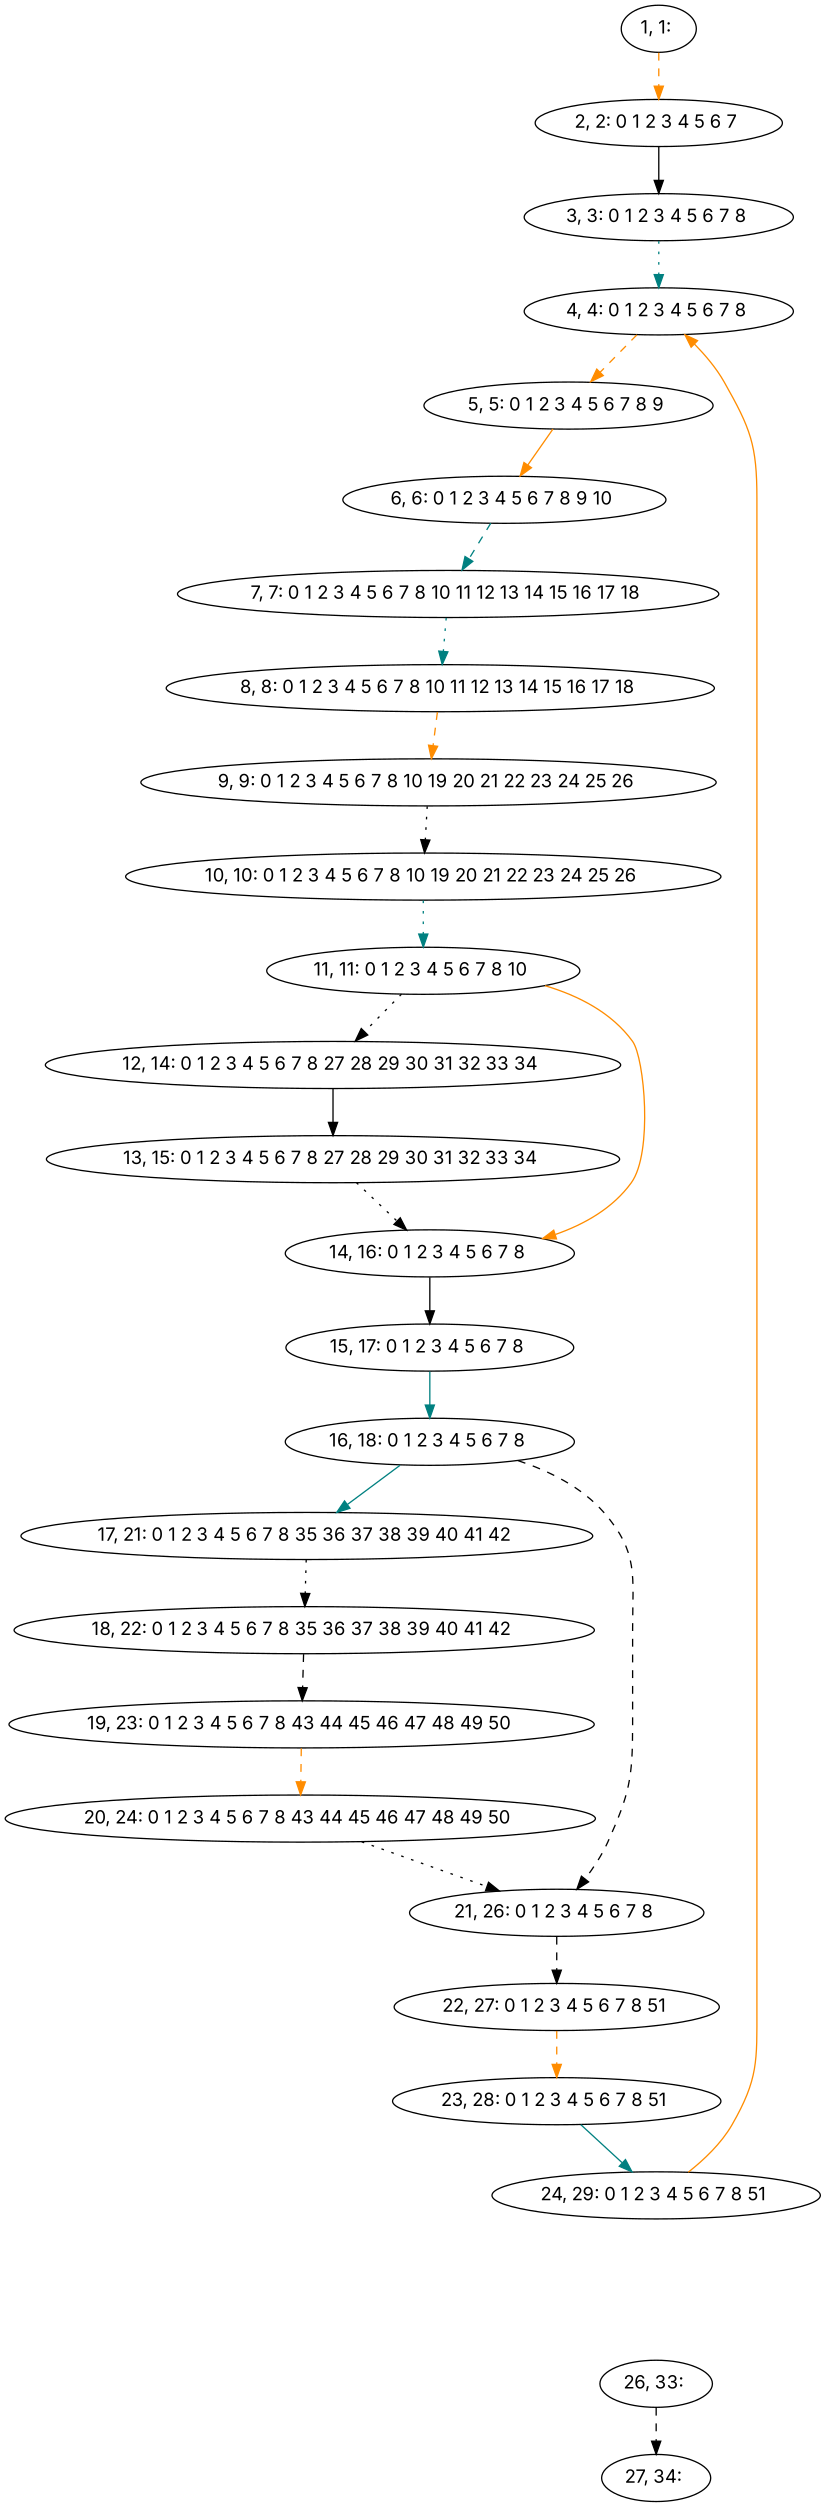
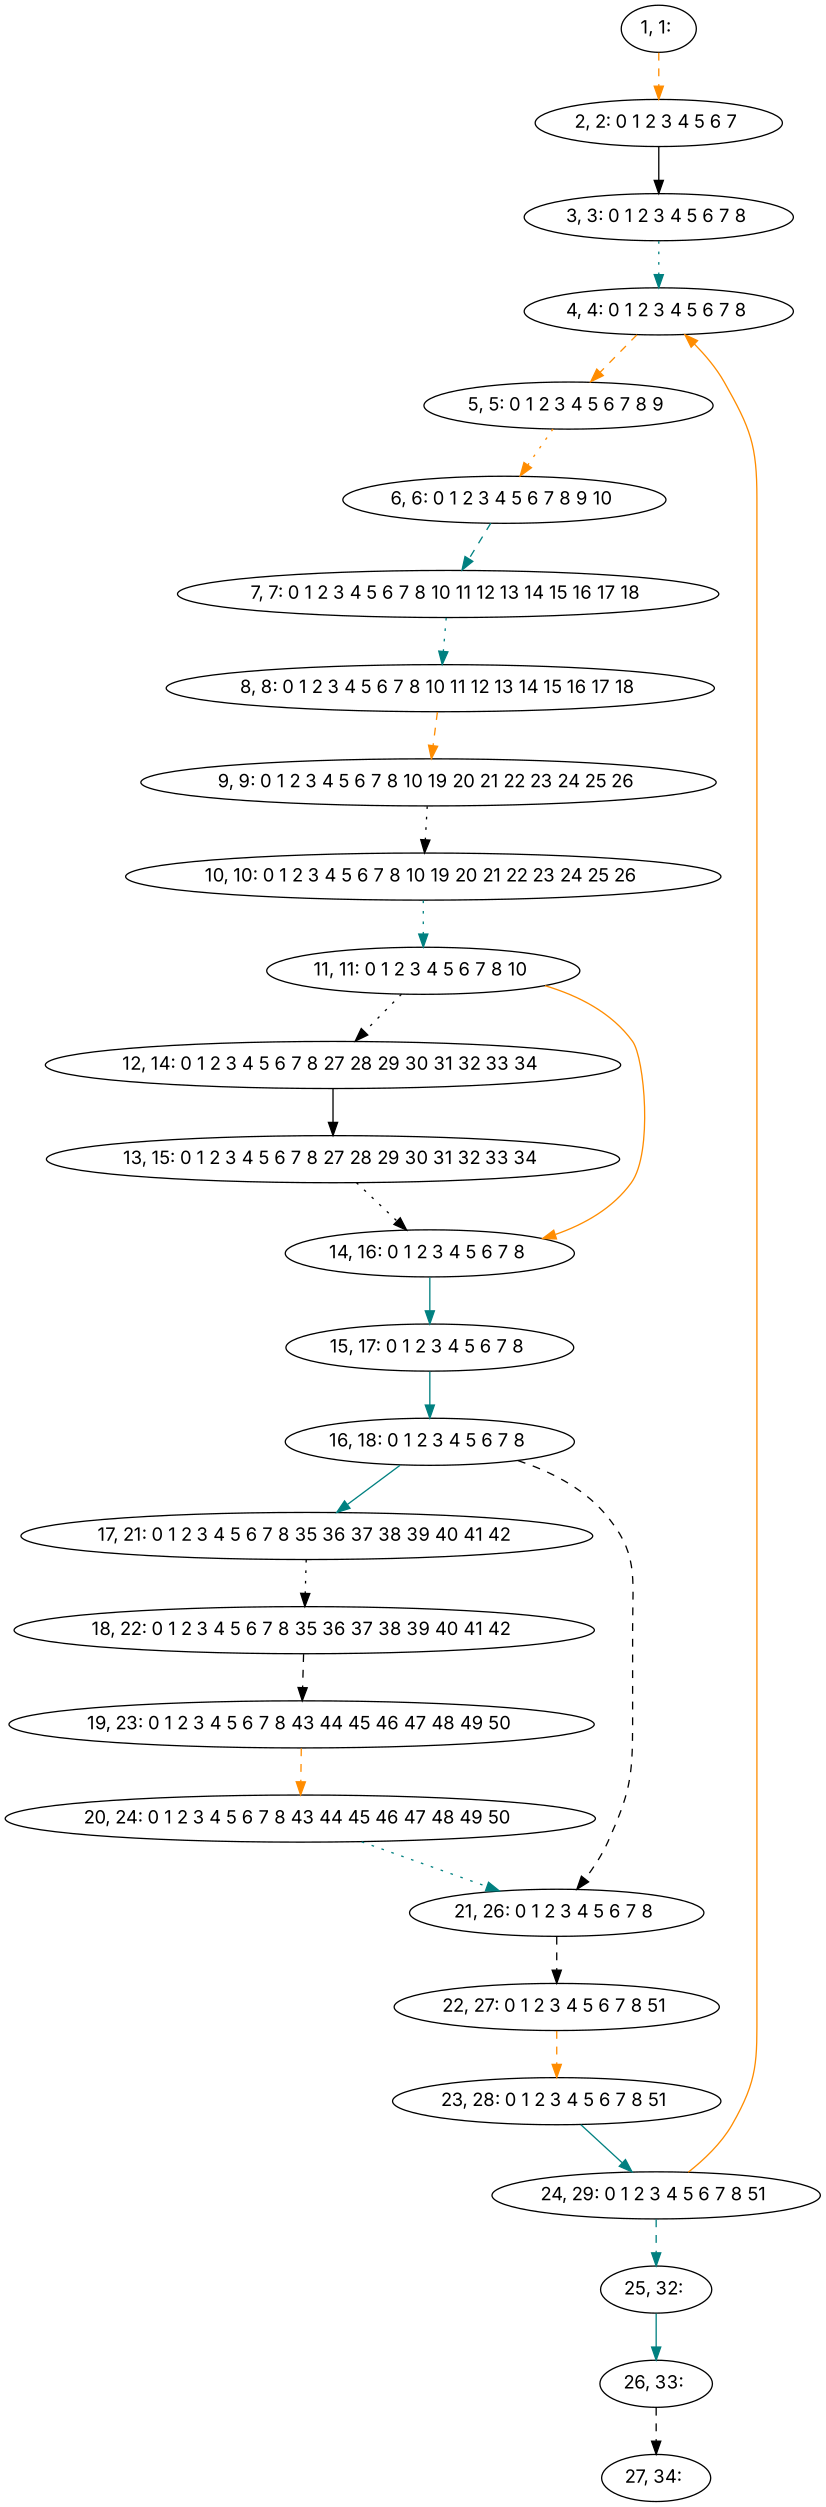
edge "5, 5: 0 1 2 3 4 5 6 7 8 9" -> "6, 6: 0 1 2 3 4 5 6 7 8 9 10": style solid -> dotted
edge "14, 16: 0 1 2 3 4 5 6 7 8" -> "15, 17: 0 1 2 3 4 5 6 7 8": color black -> teal
edge "20, 24: 0 1 2 3 4 5 6 7 8 43 44 45 46 47 48 49 50" -> "21, 26: 0 1 2 3 4 5 6 7 8": color black -> teal
node "25, 32:": added
